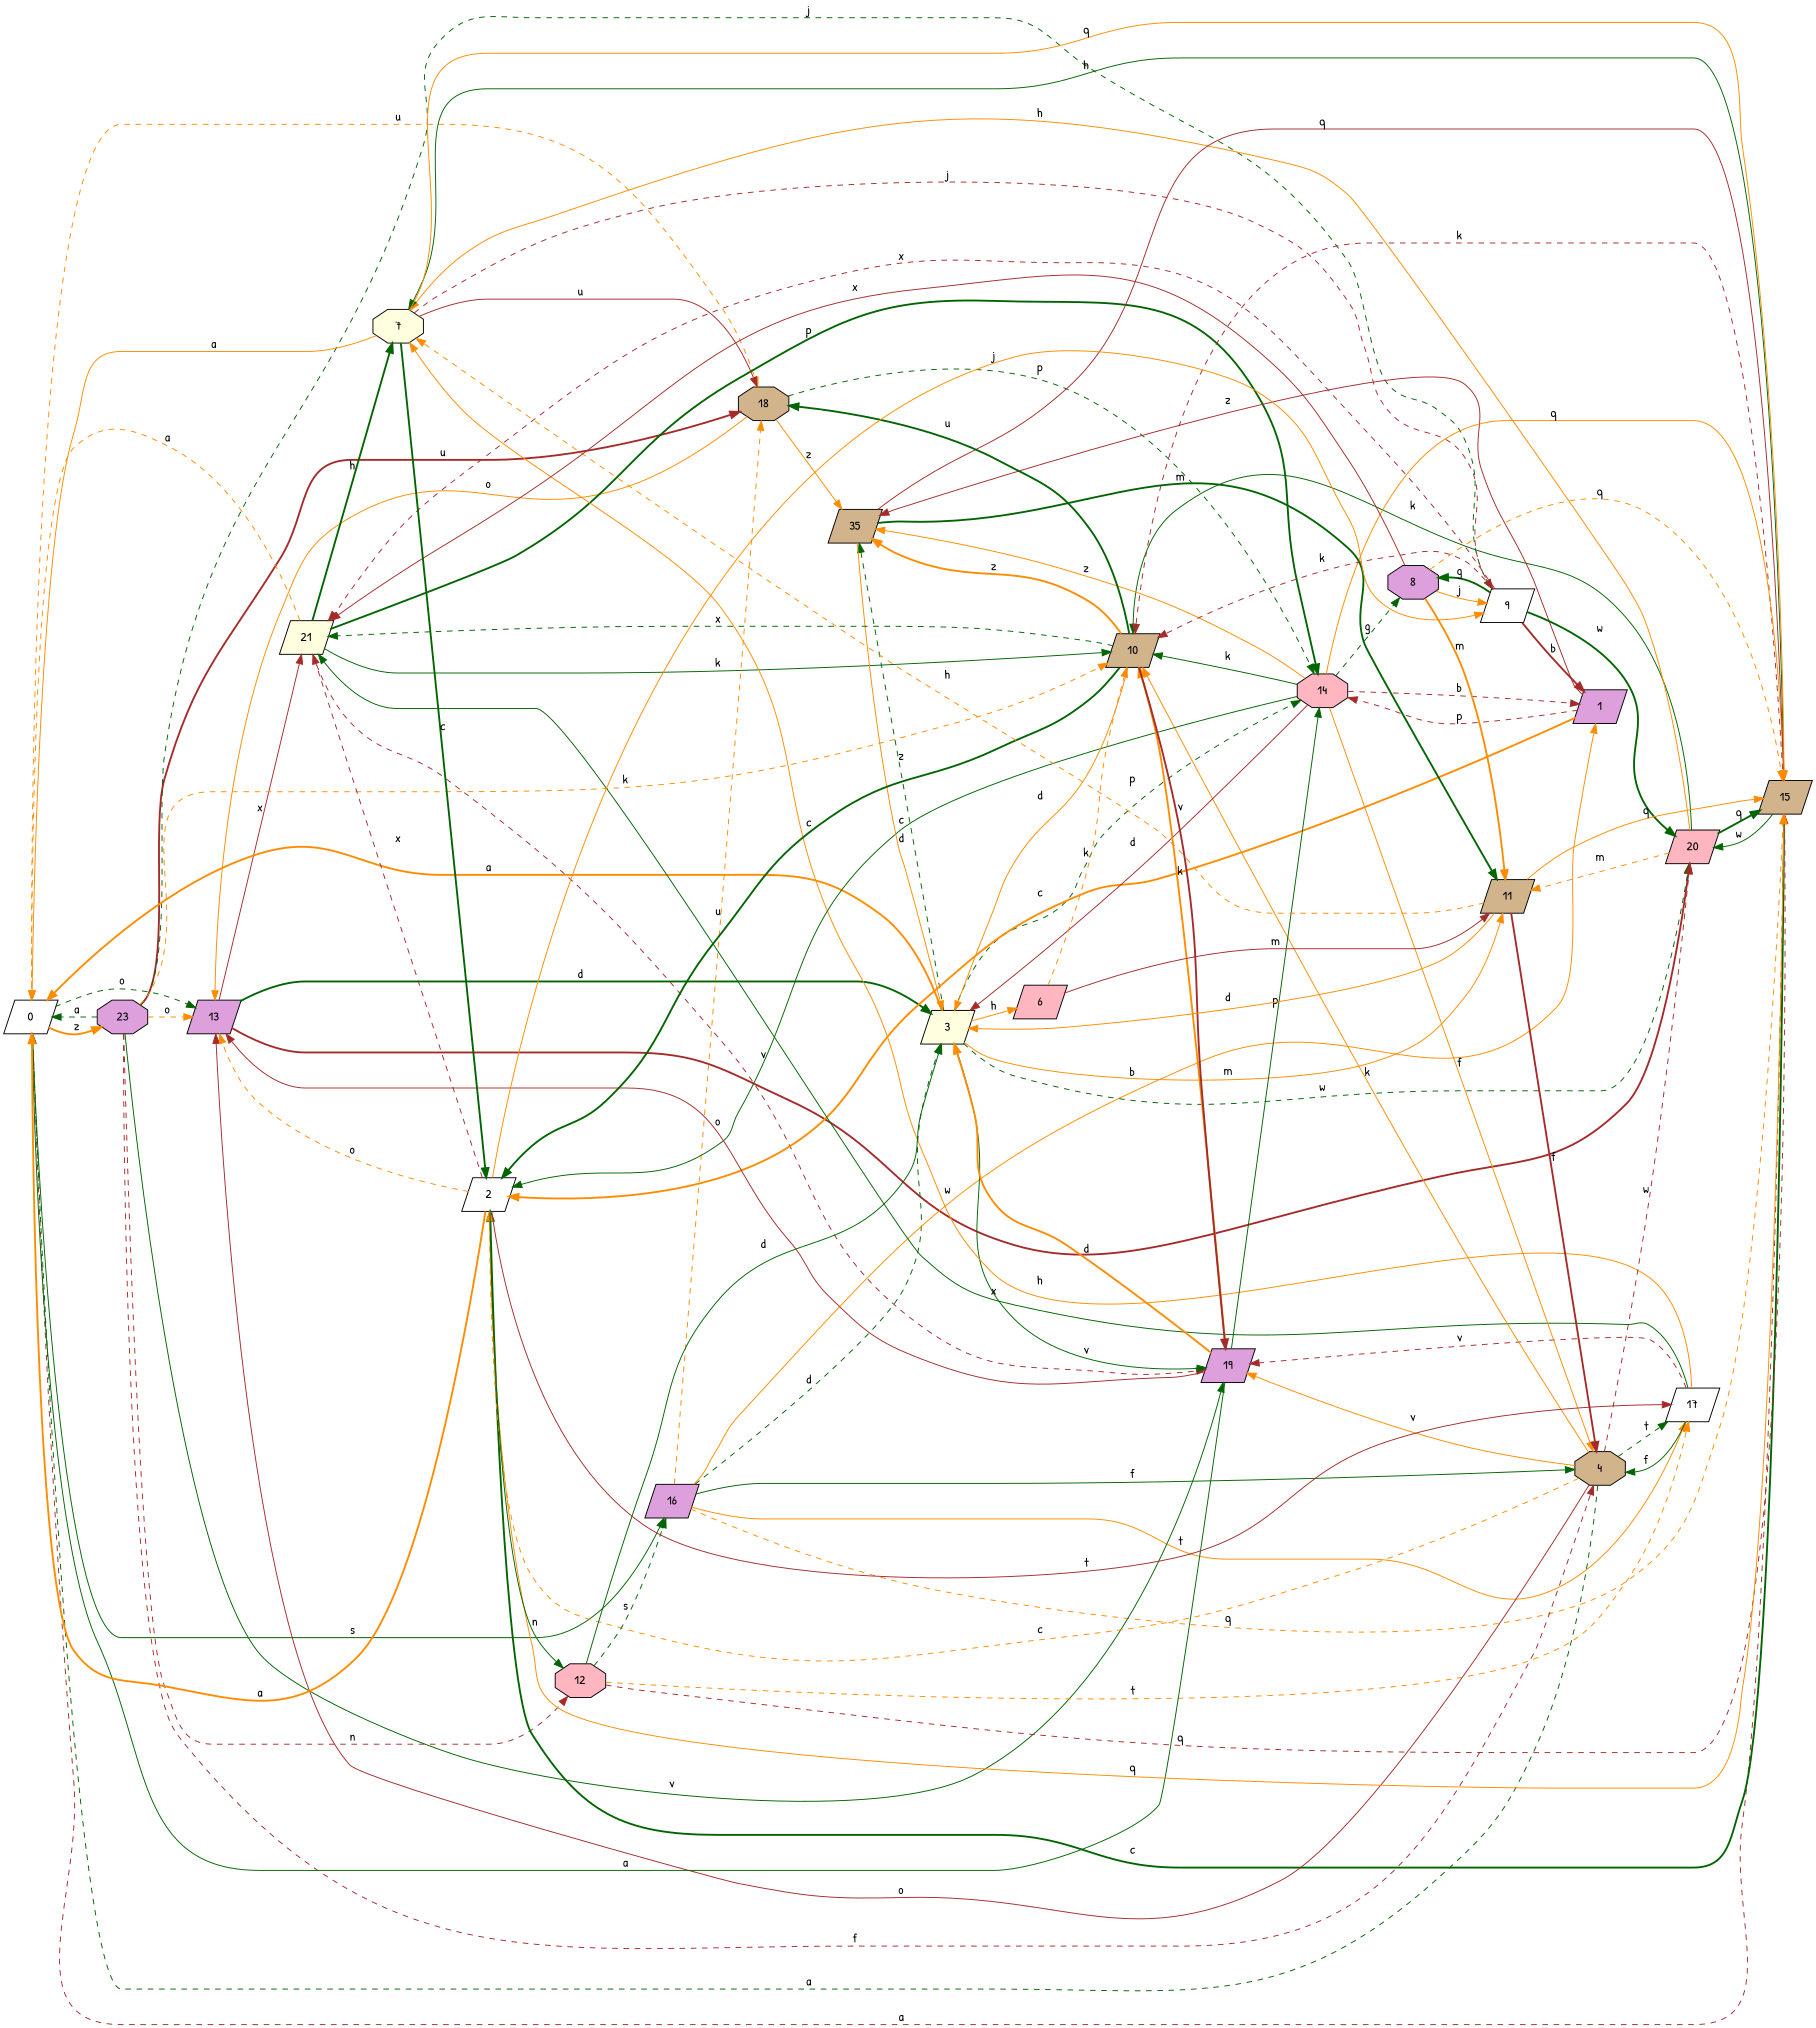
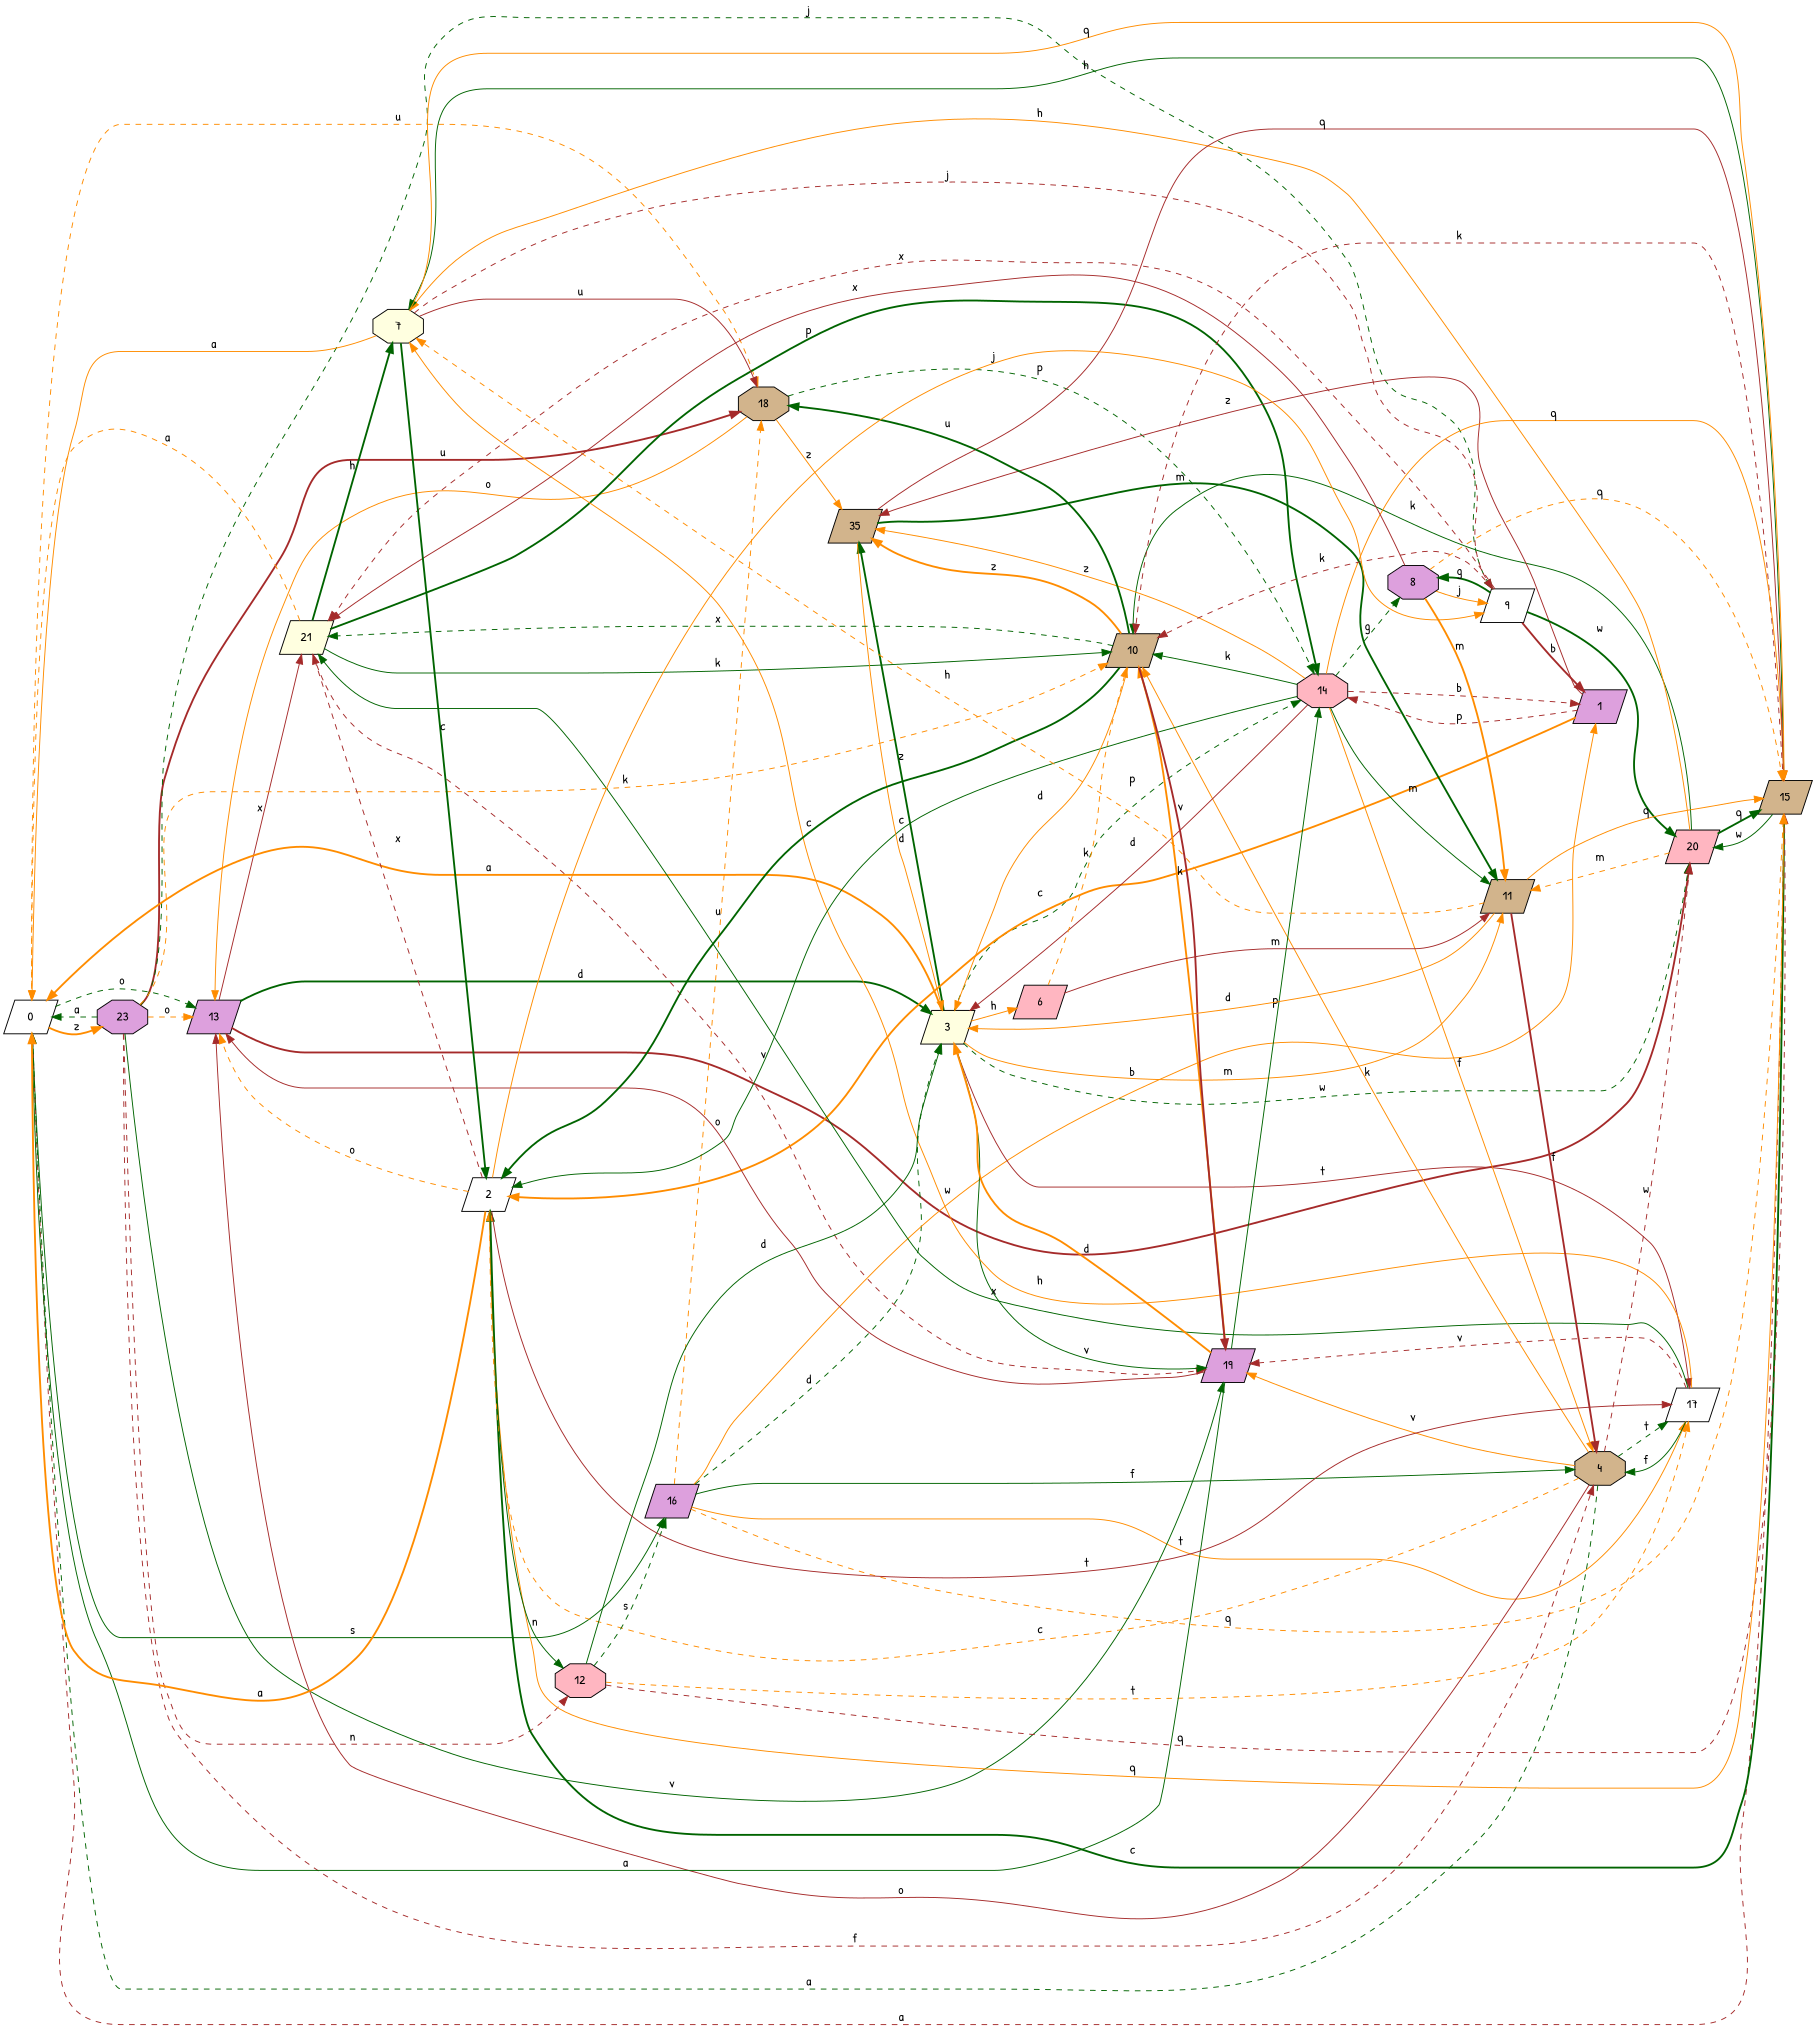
edge "3" -> "35": style dashed -> bold
edge "14" -> "11": added, label "m"
edge "3" -> "17": added, label "t"
